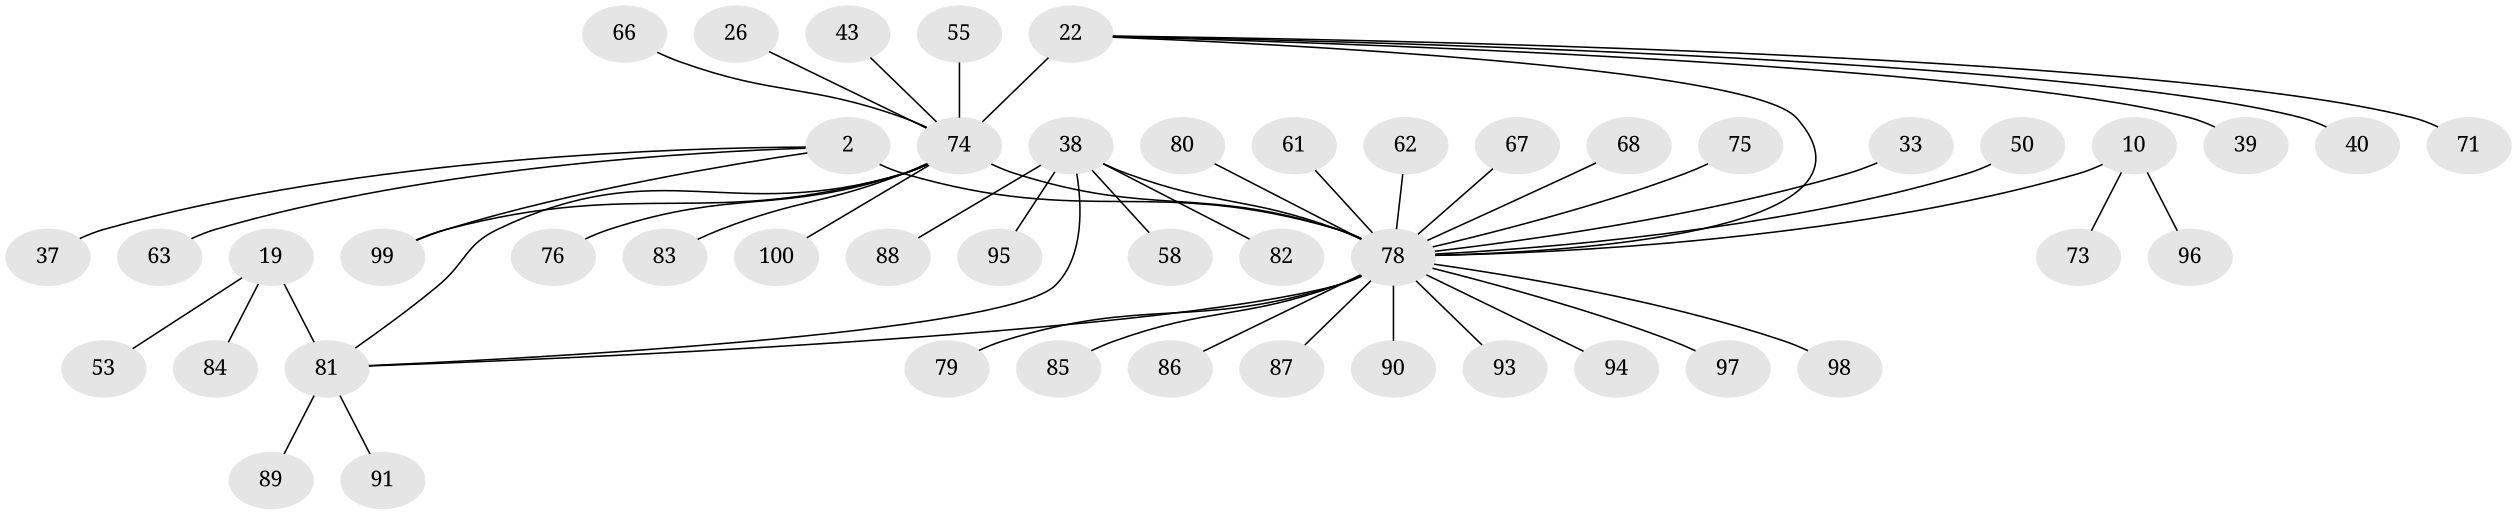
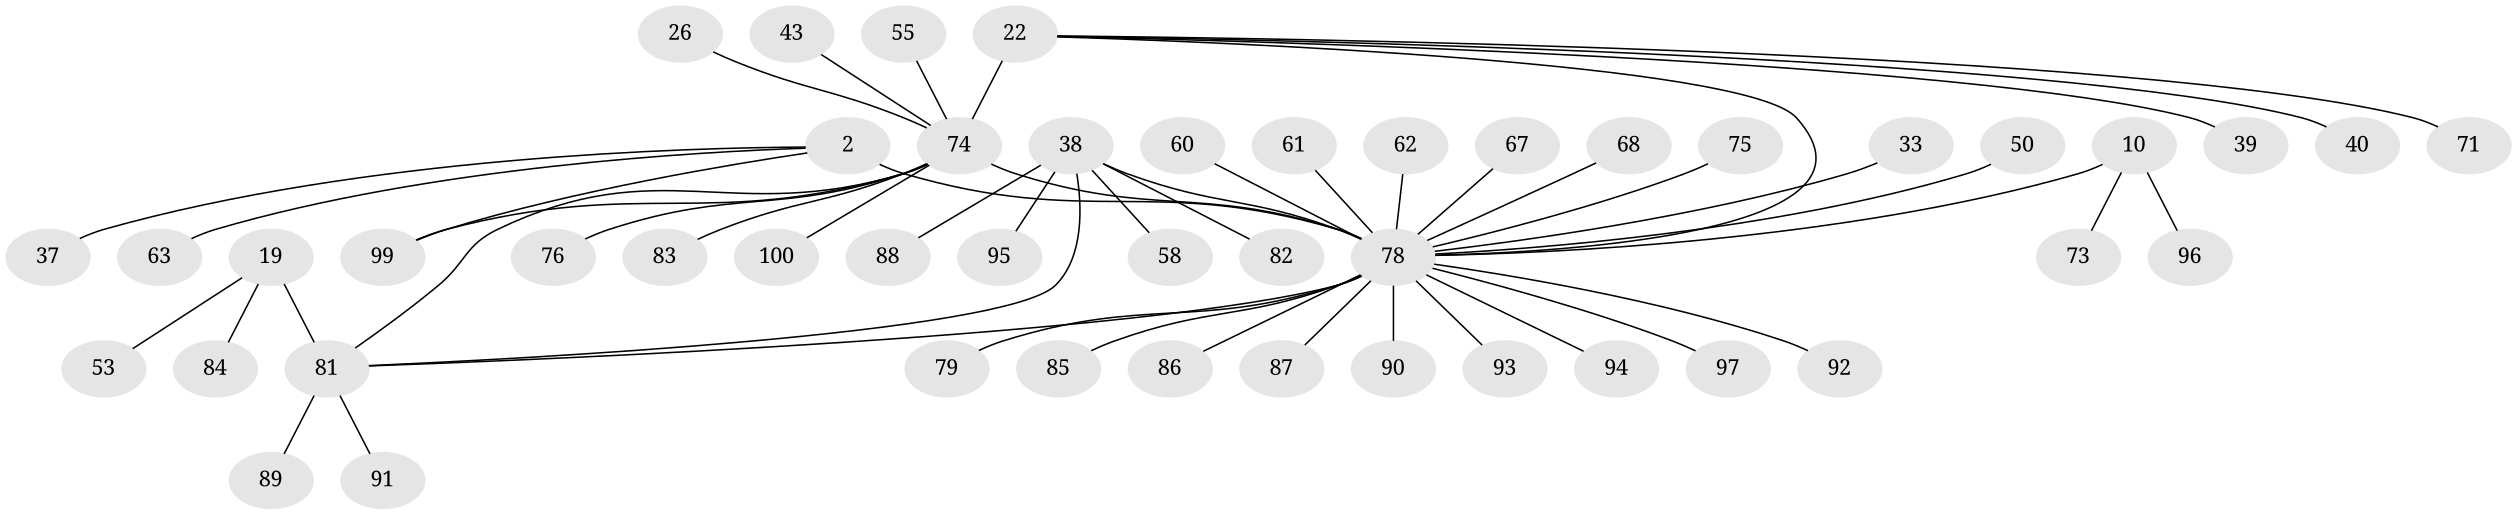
node "66": removed
node "80": label "80" -> "60"
node "98": label "98" -> "92"
